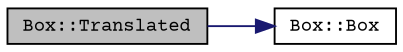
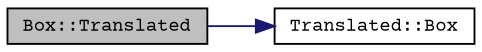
node "Box::Box": label "Box::Box" -> "Translated::Box"
